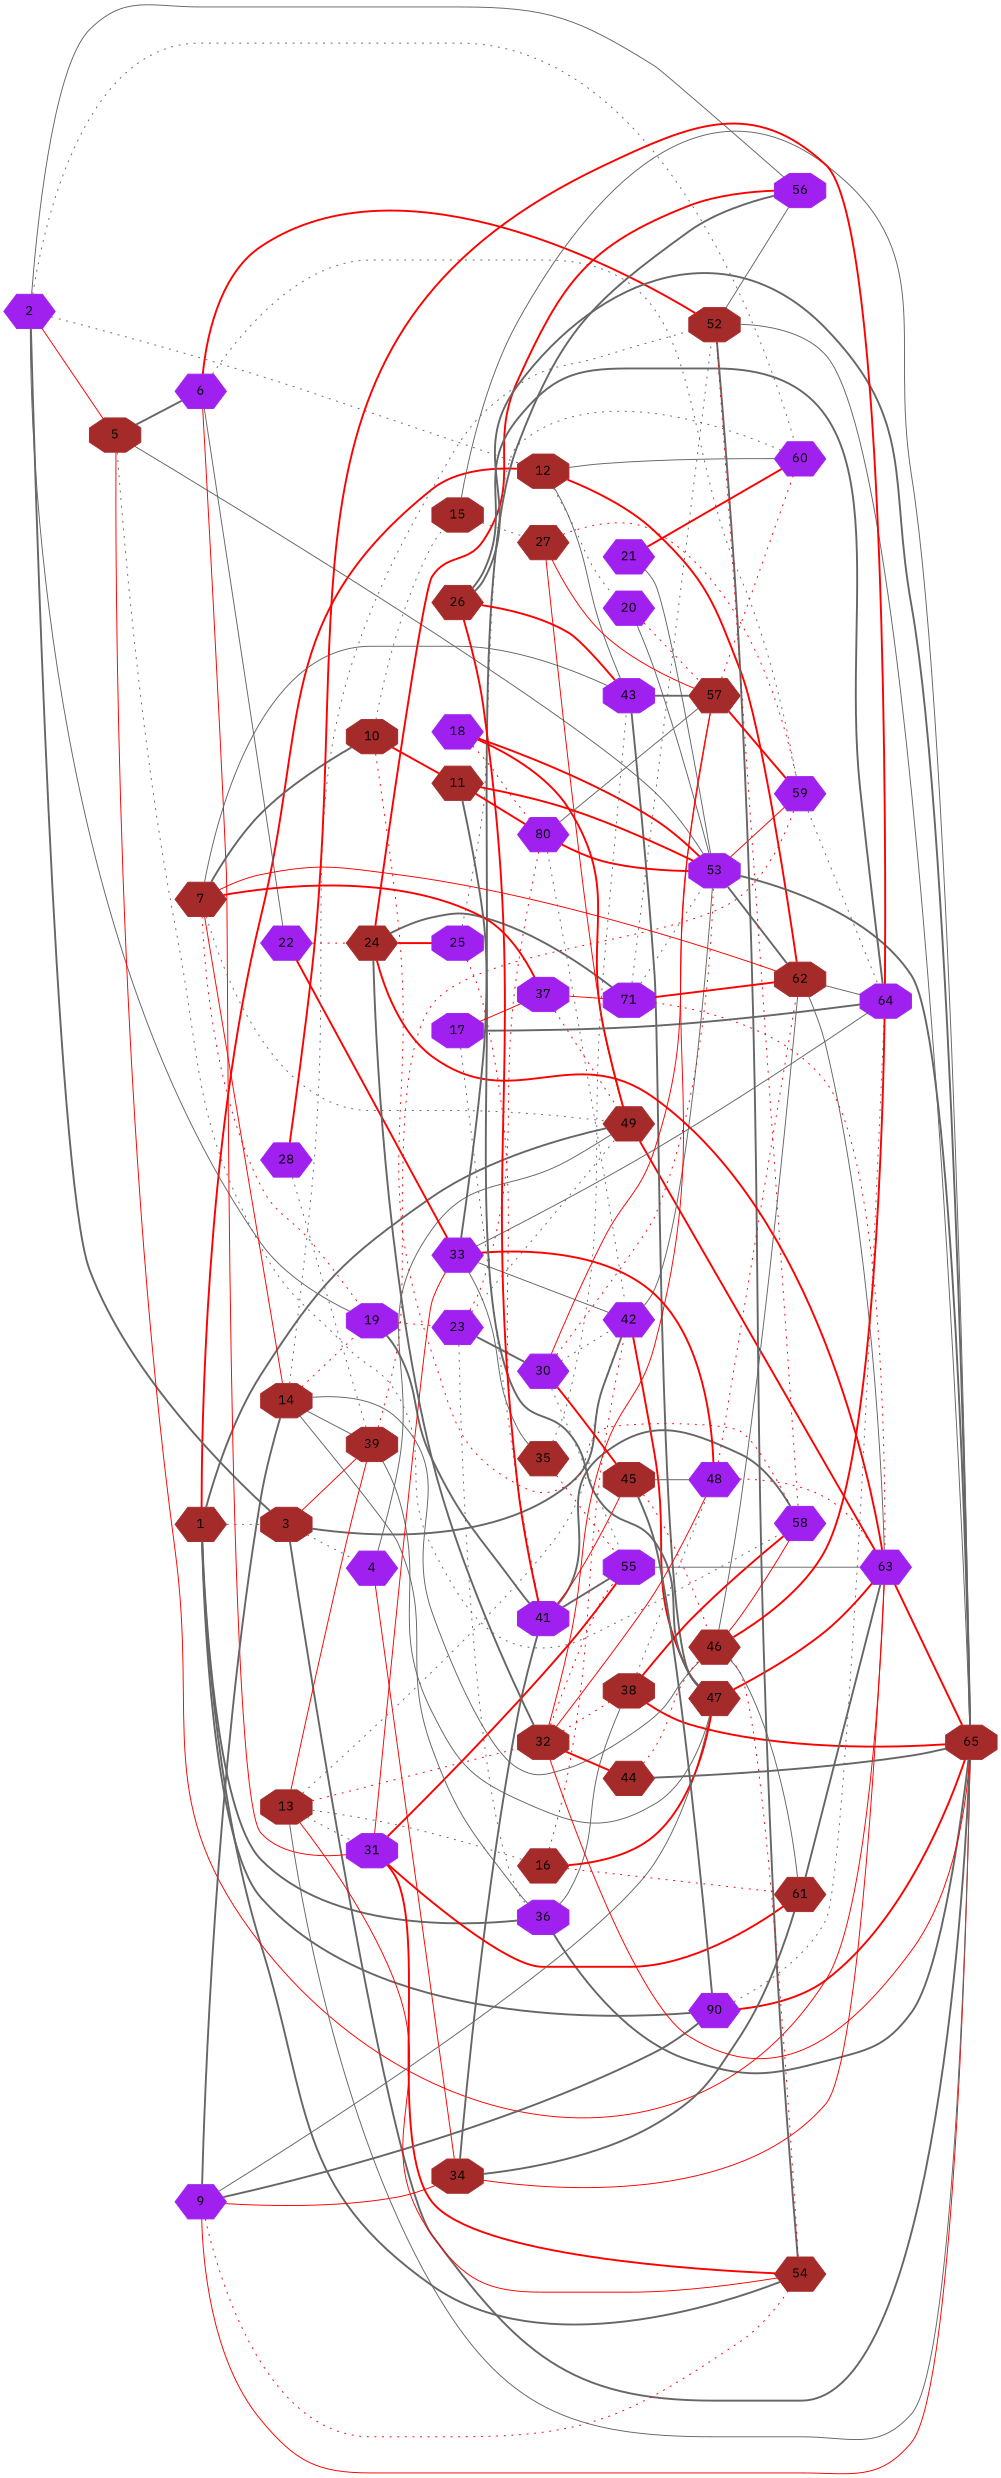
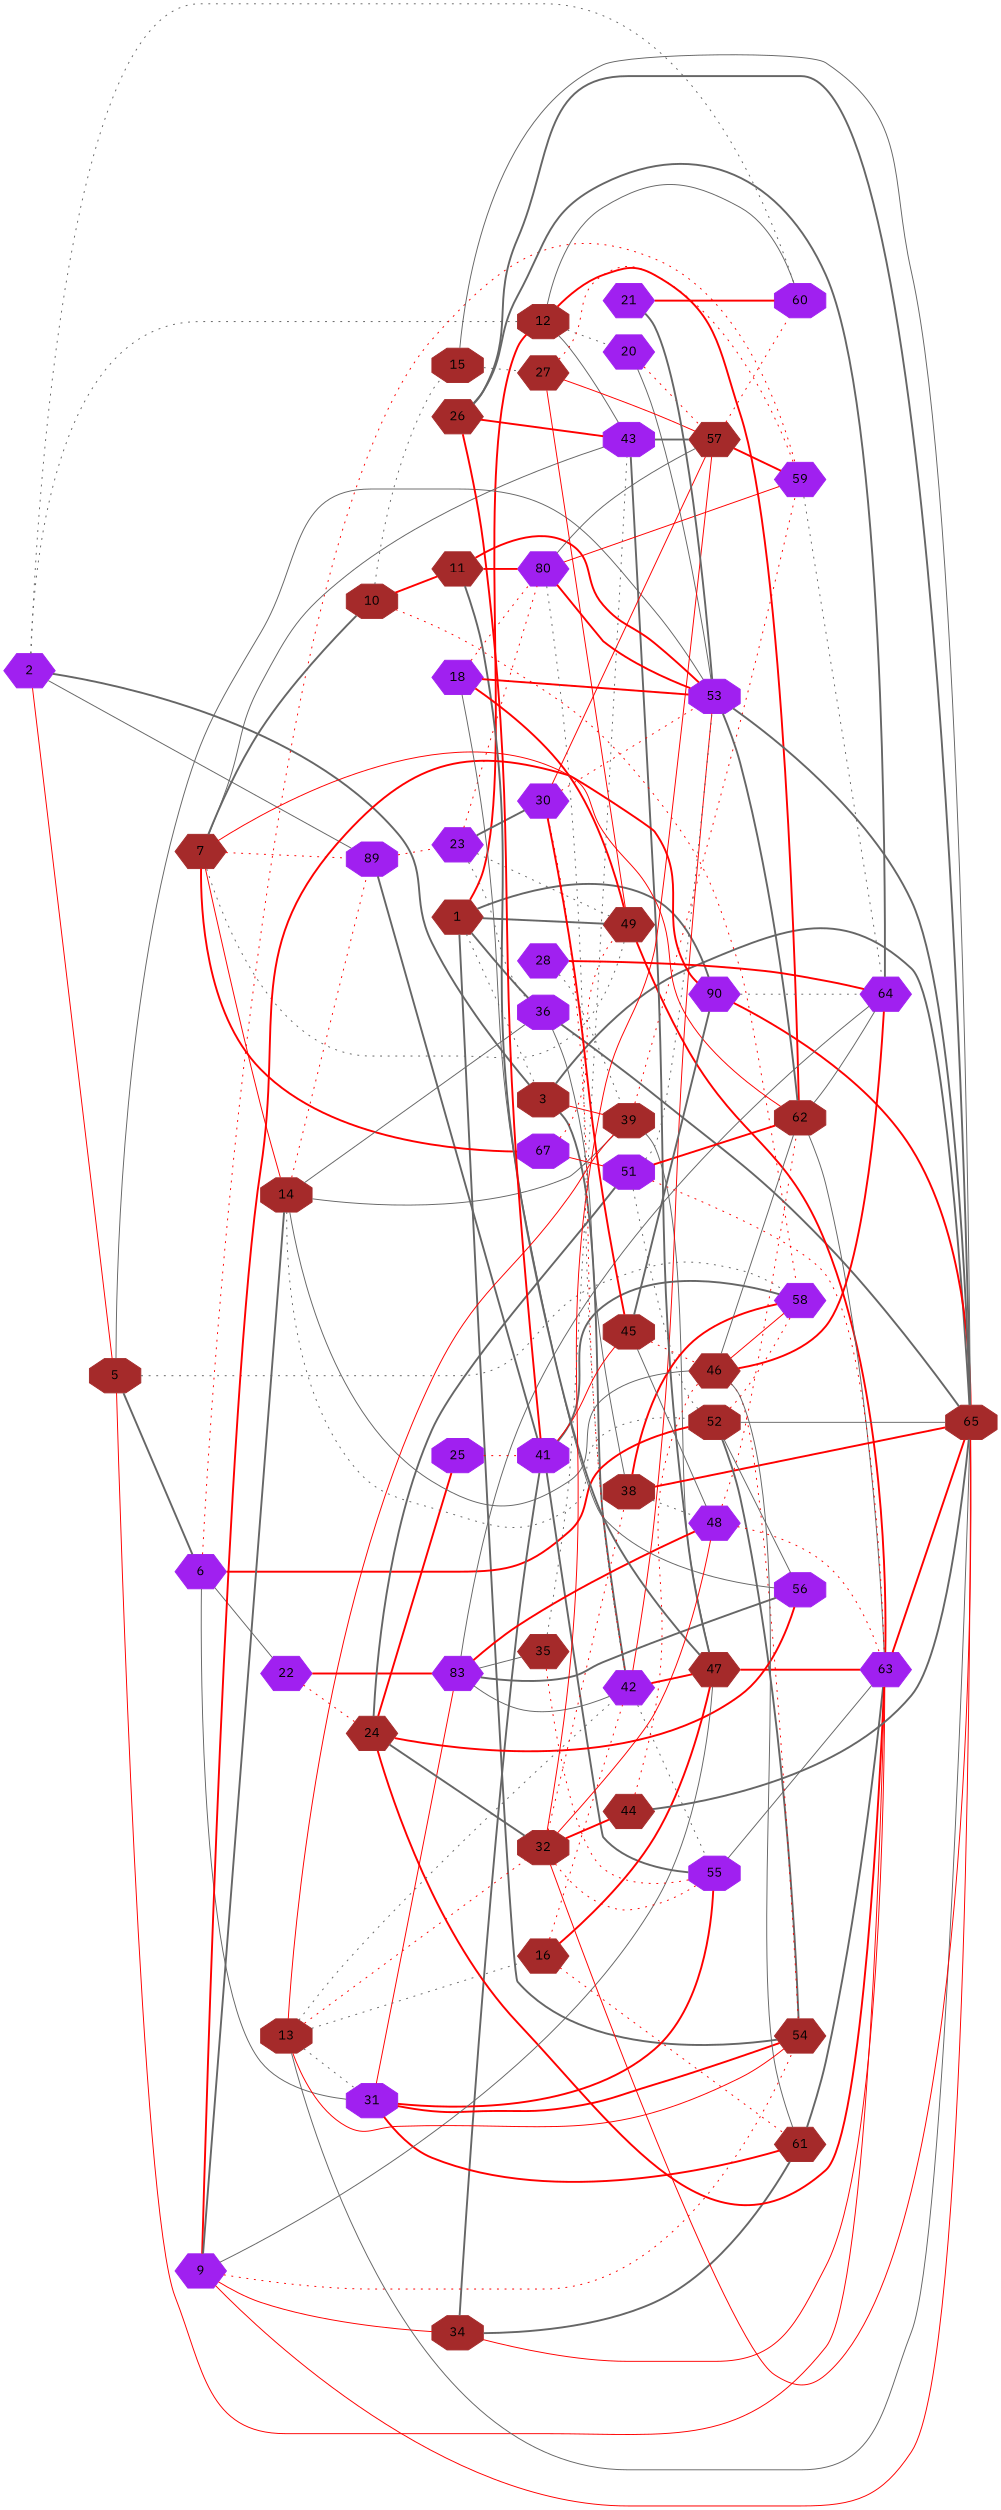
edge "56" -- "2": now "56" -- "18"
edge "6" -- "59": color gray40 -> red
edge "60" -- "25": removed
node "60": shape hexagon -> octagon
edge "21" -- "53": style solid -> bold
edge "59" -- "53": now "59" -- "80"
node "37": label "37" -> "67"
node "71": label "71" -> "51"
node "64": shape octagon -> hexagon
node "17": removed
edge "53" -- "42": color gray40 -> red
edge "6" -- "31": color red -> gray40
node "33": label "33" -> "83"
node "19": label "19" -> "89"
edge "42" -- "30": color gray40 -> red
edge "30" -- "55": now "42" -- "55"
node "4": removed
edge "90" -- "9": color gray40 -> red
